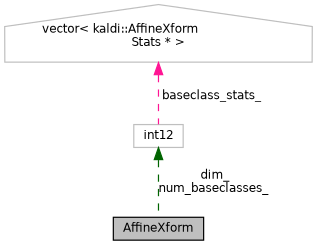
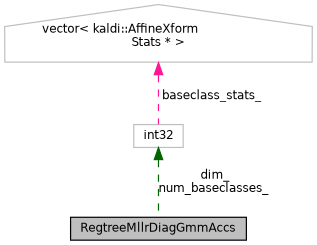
node "int12": label "int12" -> "int32"
node "AffineXform": label "AffineXform" -> "RegtreeMllrDiagGmmAccs"
